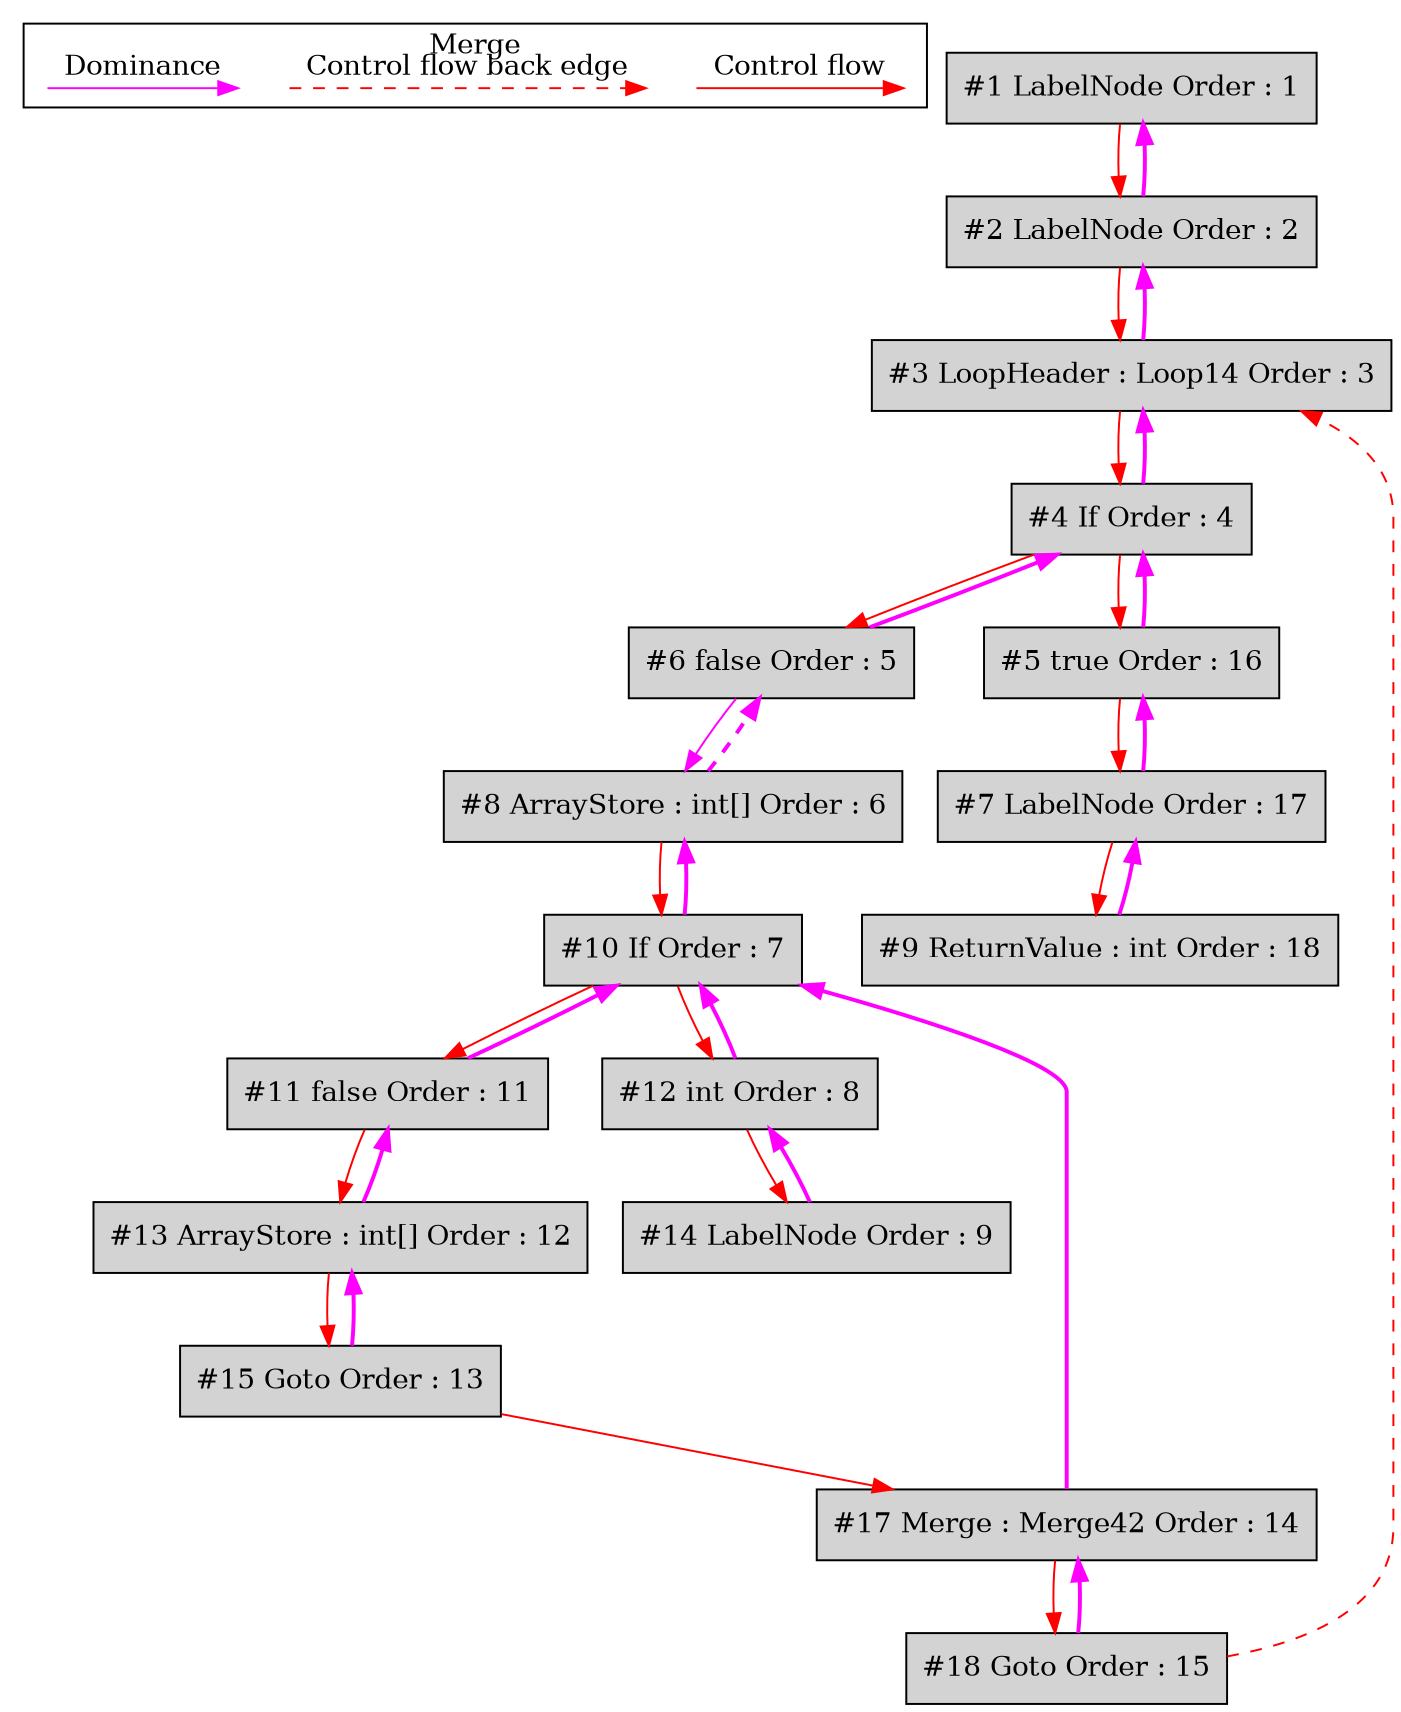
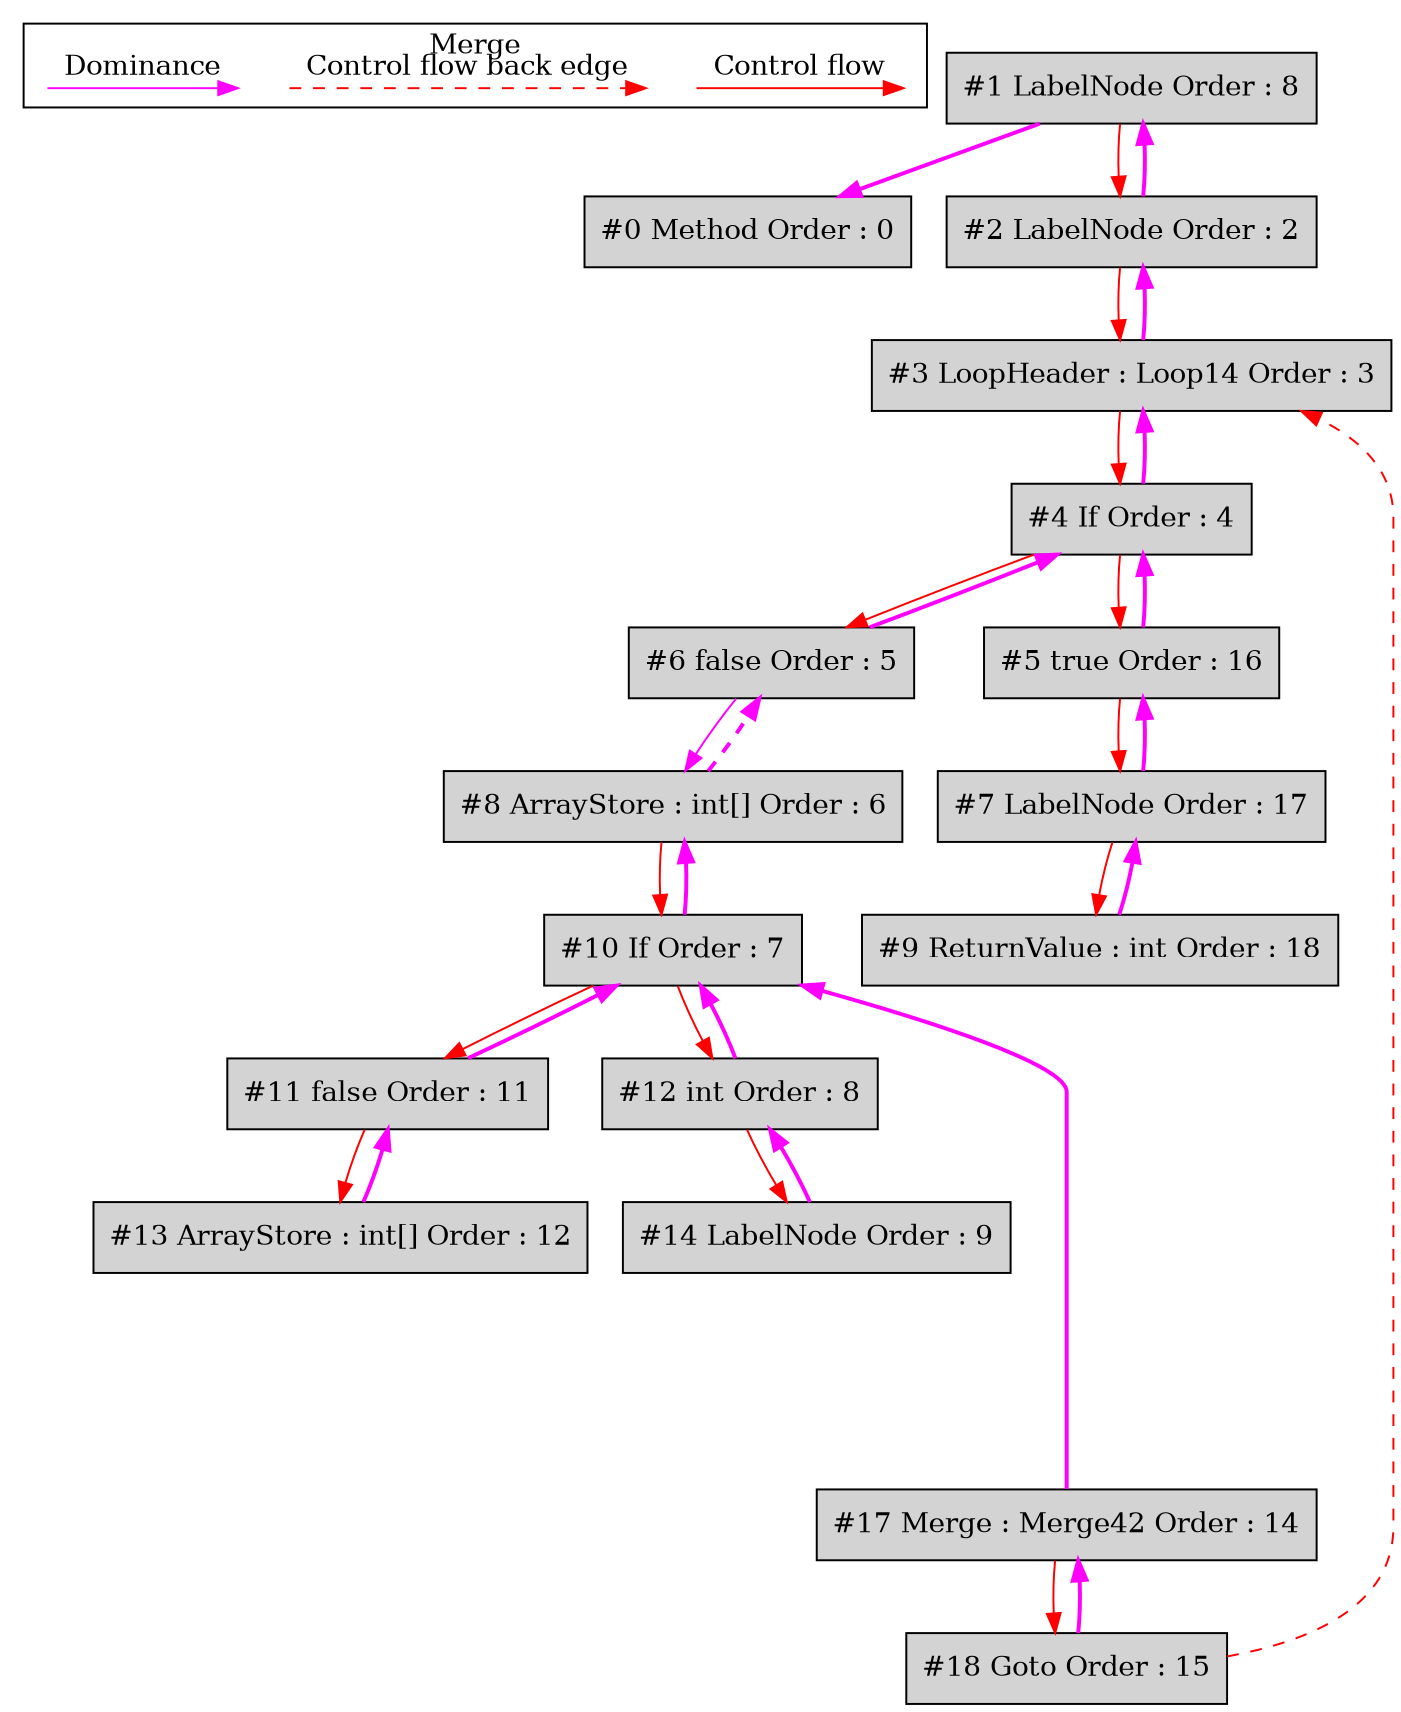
node "#1 LabelNode Order : 1": label "#1 LabelNode Order : 1" -> "#1 LabelNode Order : 8"
node "#0 Method Order : 0": added
node "#15 Goto Order : 13": removed
